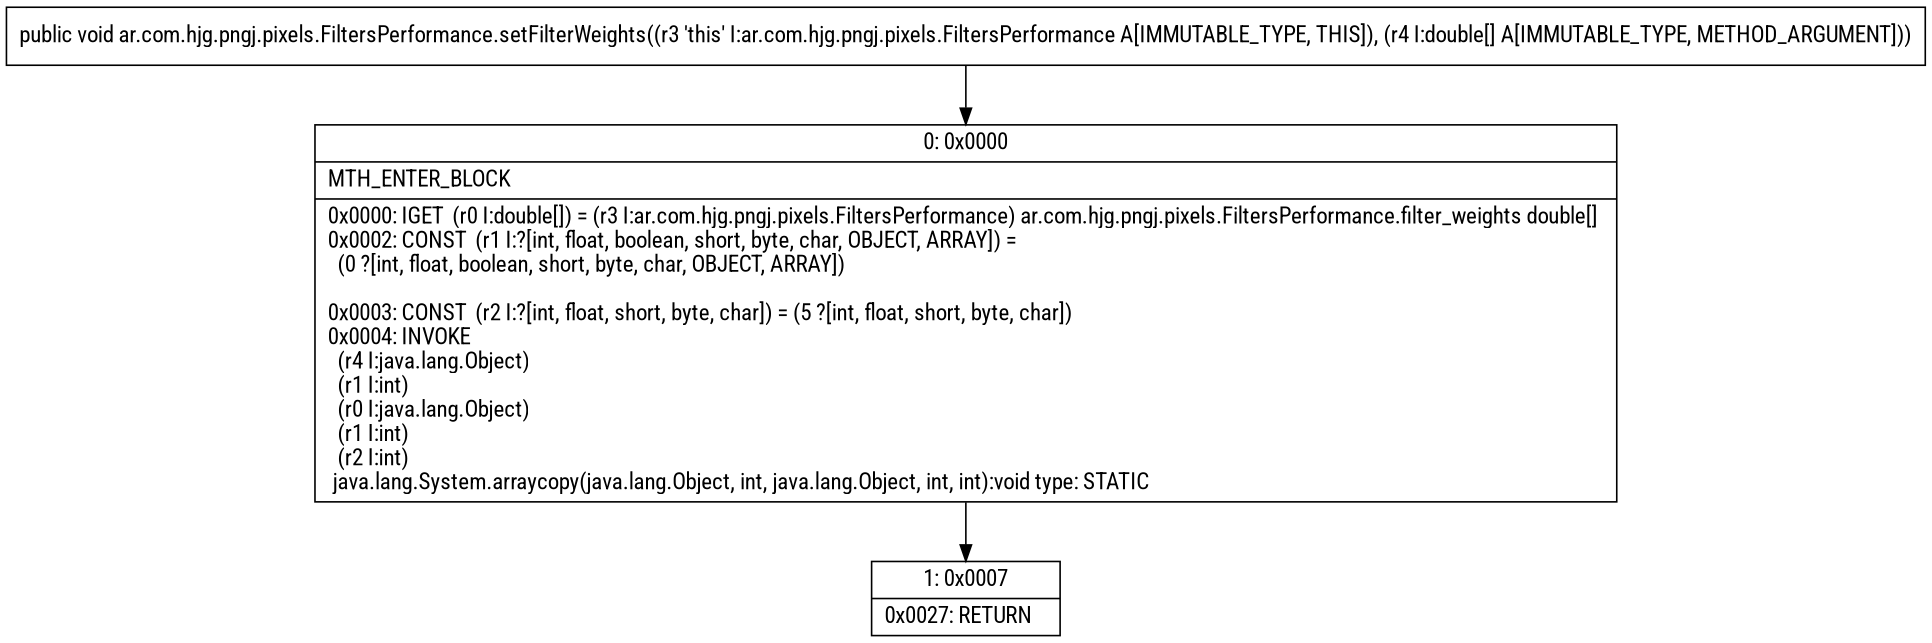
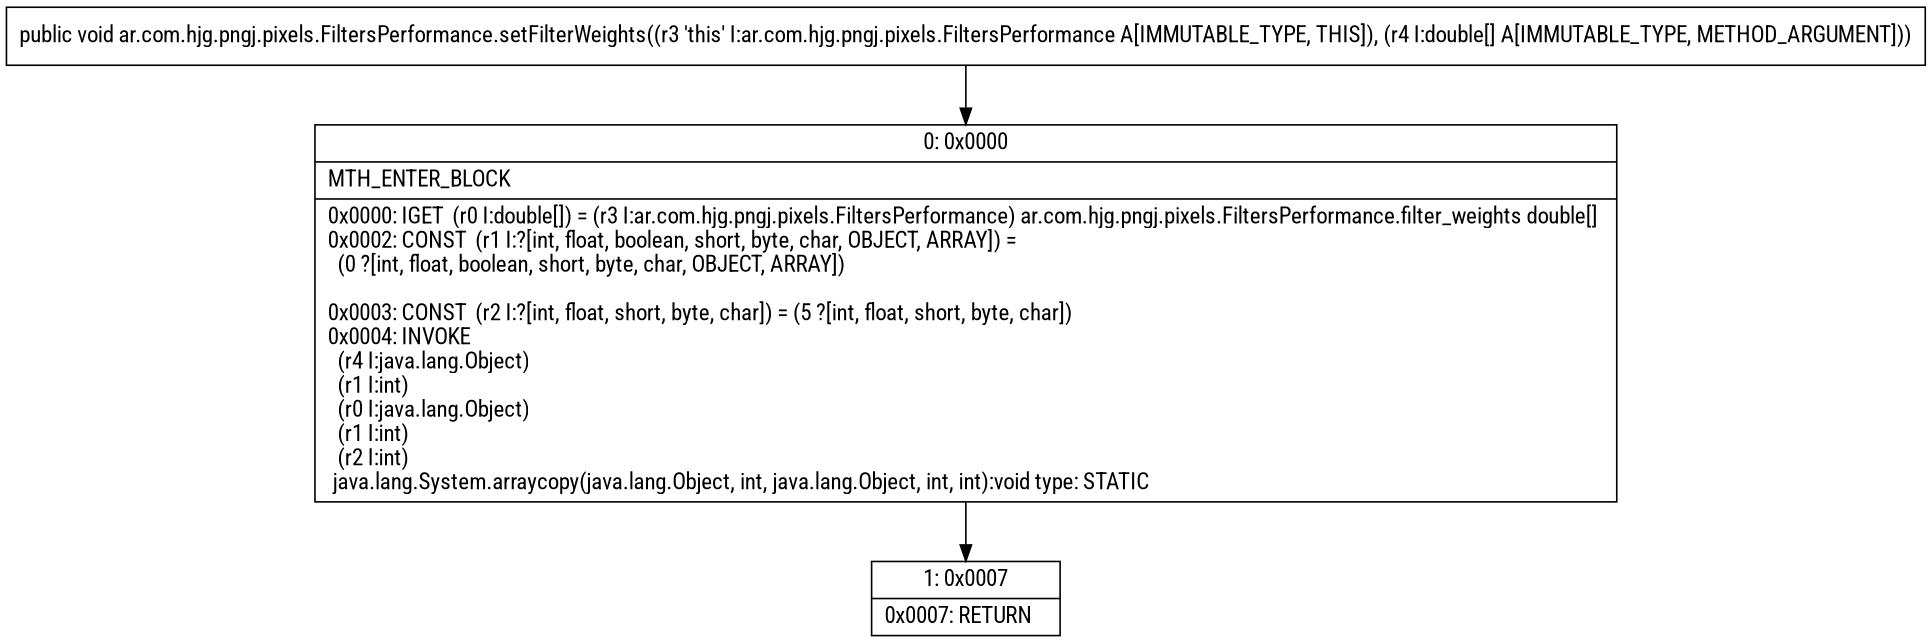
node "1: 0x0007": text "0x0027: RETURN" -> "0x0007: RETURN"
